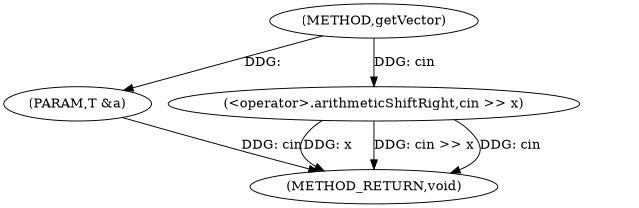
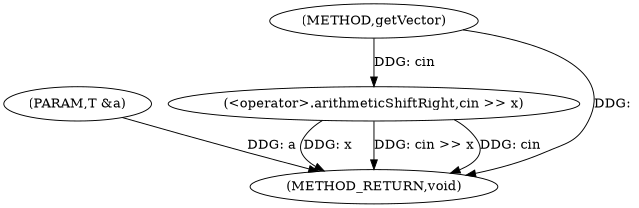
edge "(METHOD,getVector)" -> "(PARAM,T &a)": now "(METHOD,getVector)" -> "(METHOD_RETURN,void)"
edge "(PARAM,T &a)" -> "(METHOD_RETURN,void)": label "DDG: cin" -> "DDG: a"
